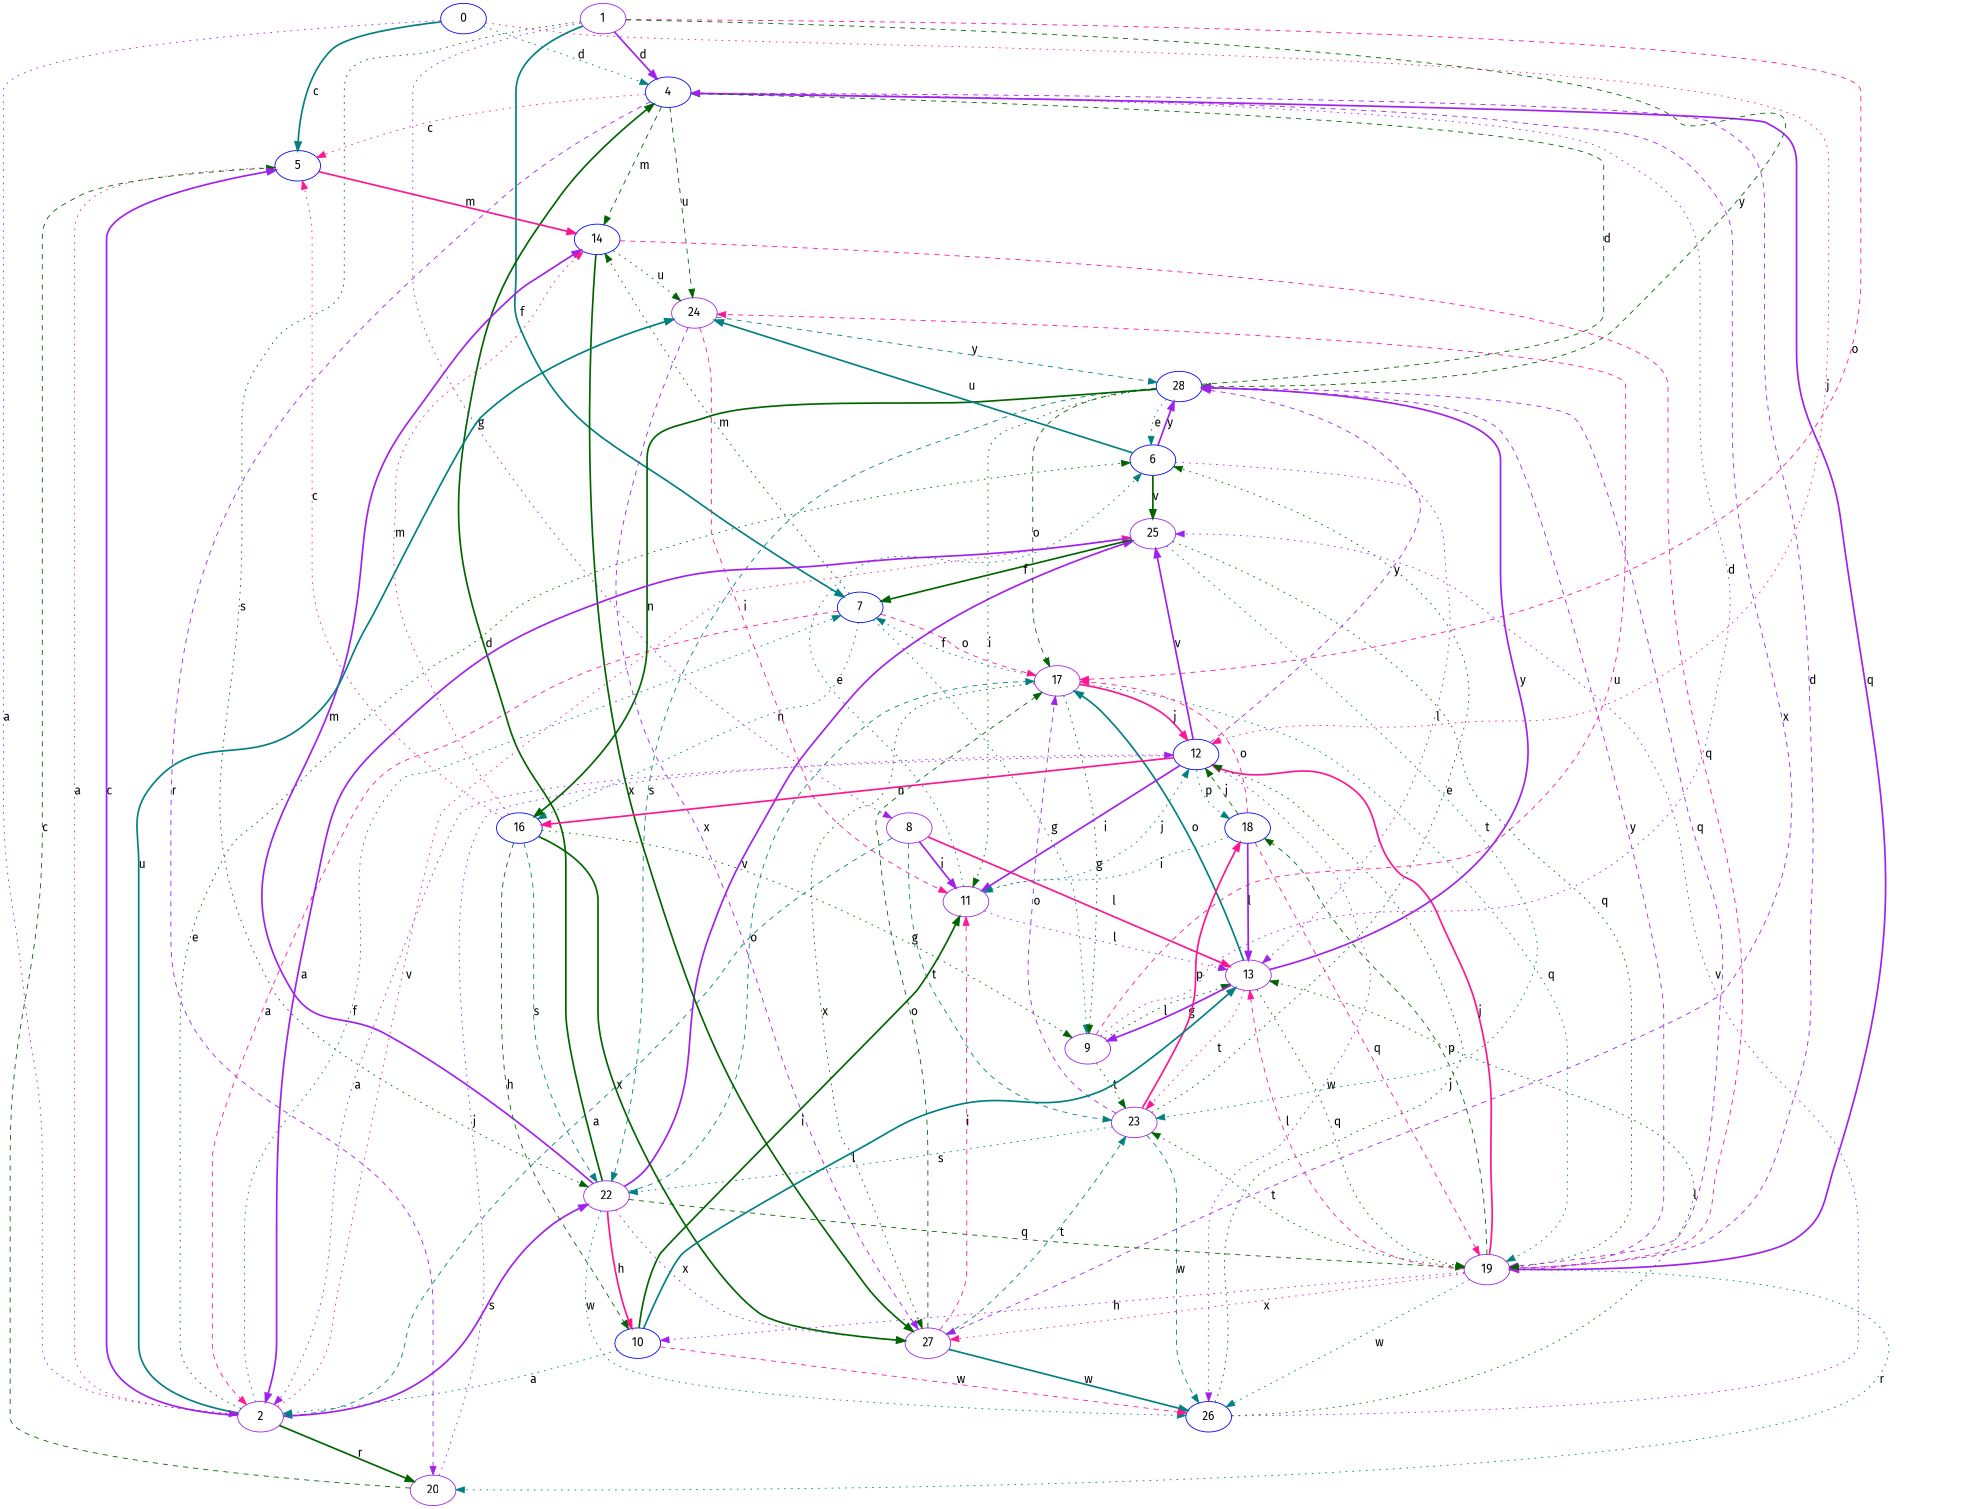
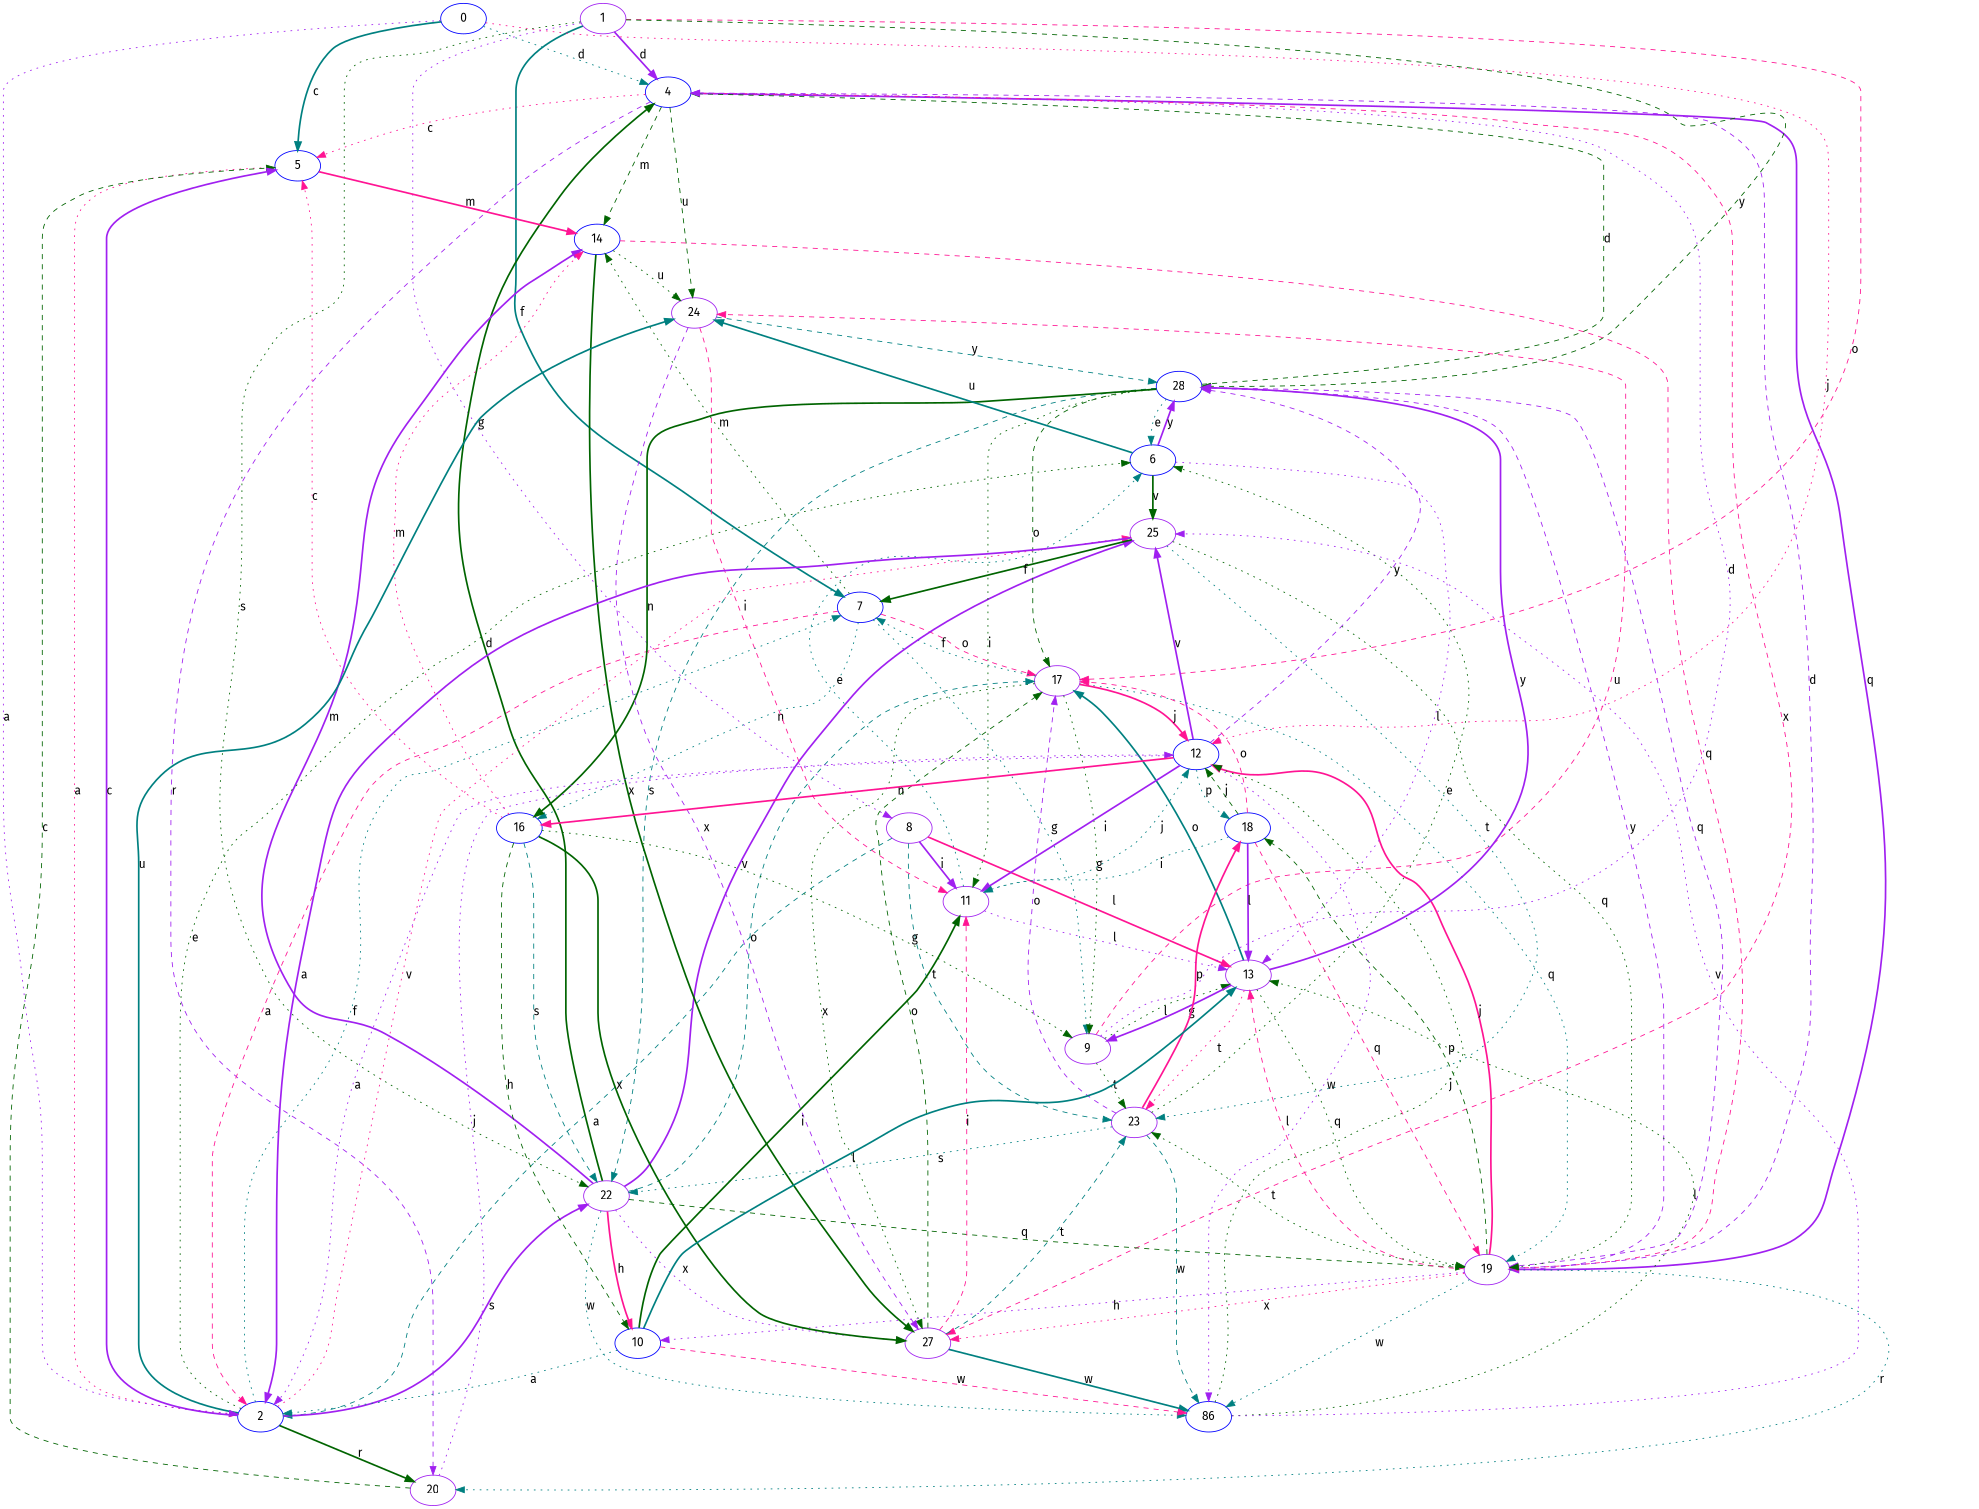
edge "4" -> "27": color purple -> deeppink
node "2": color purple -> blue
node "26": label "26" -> "86"
